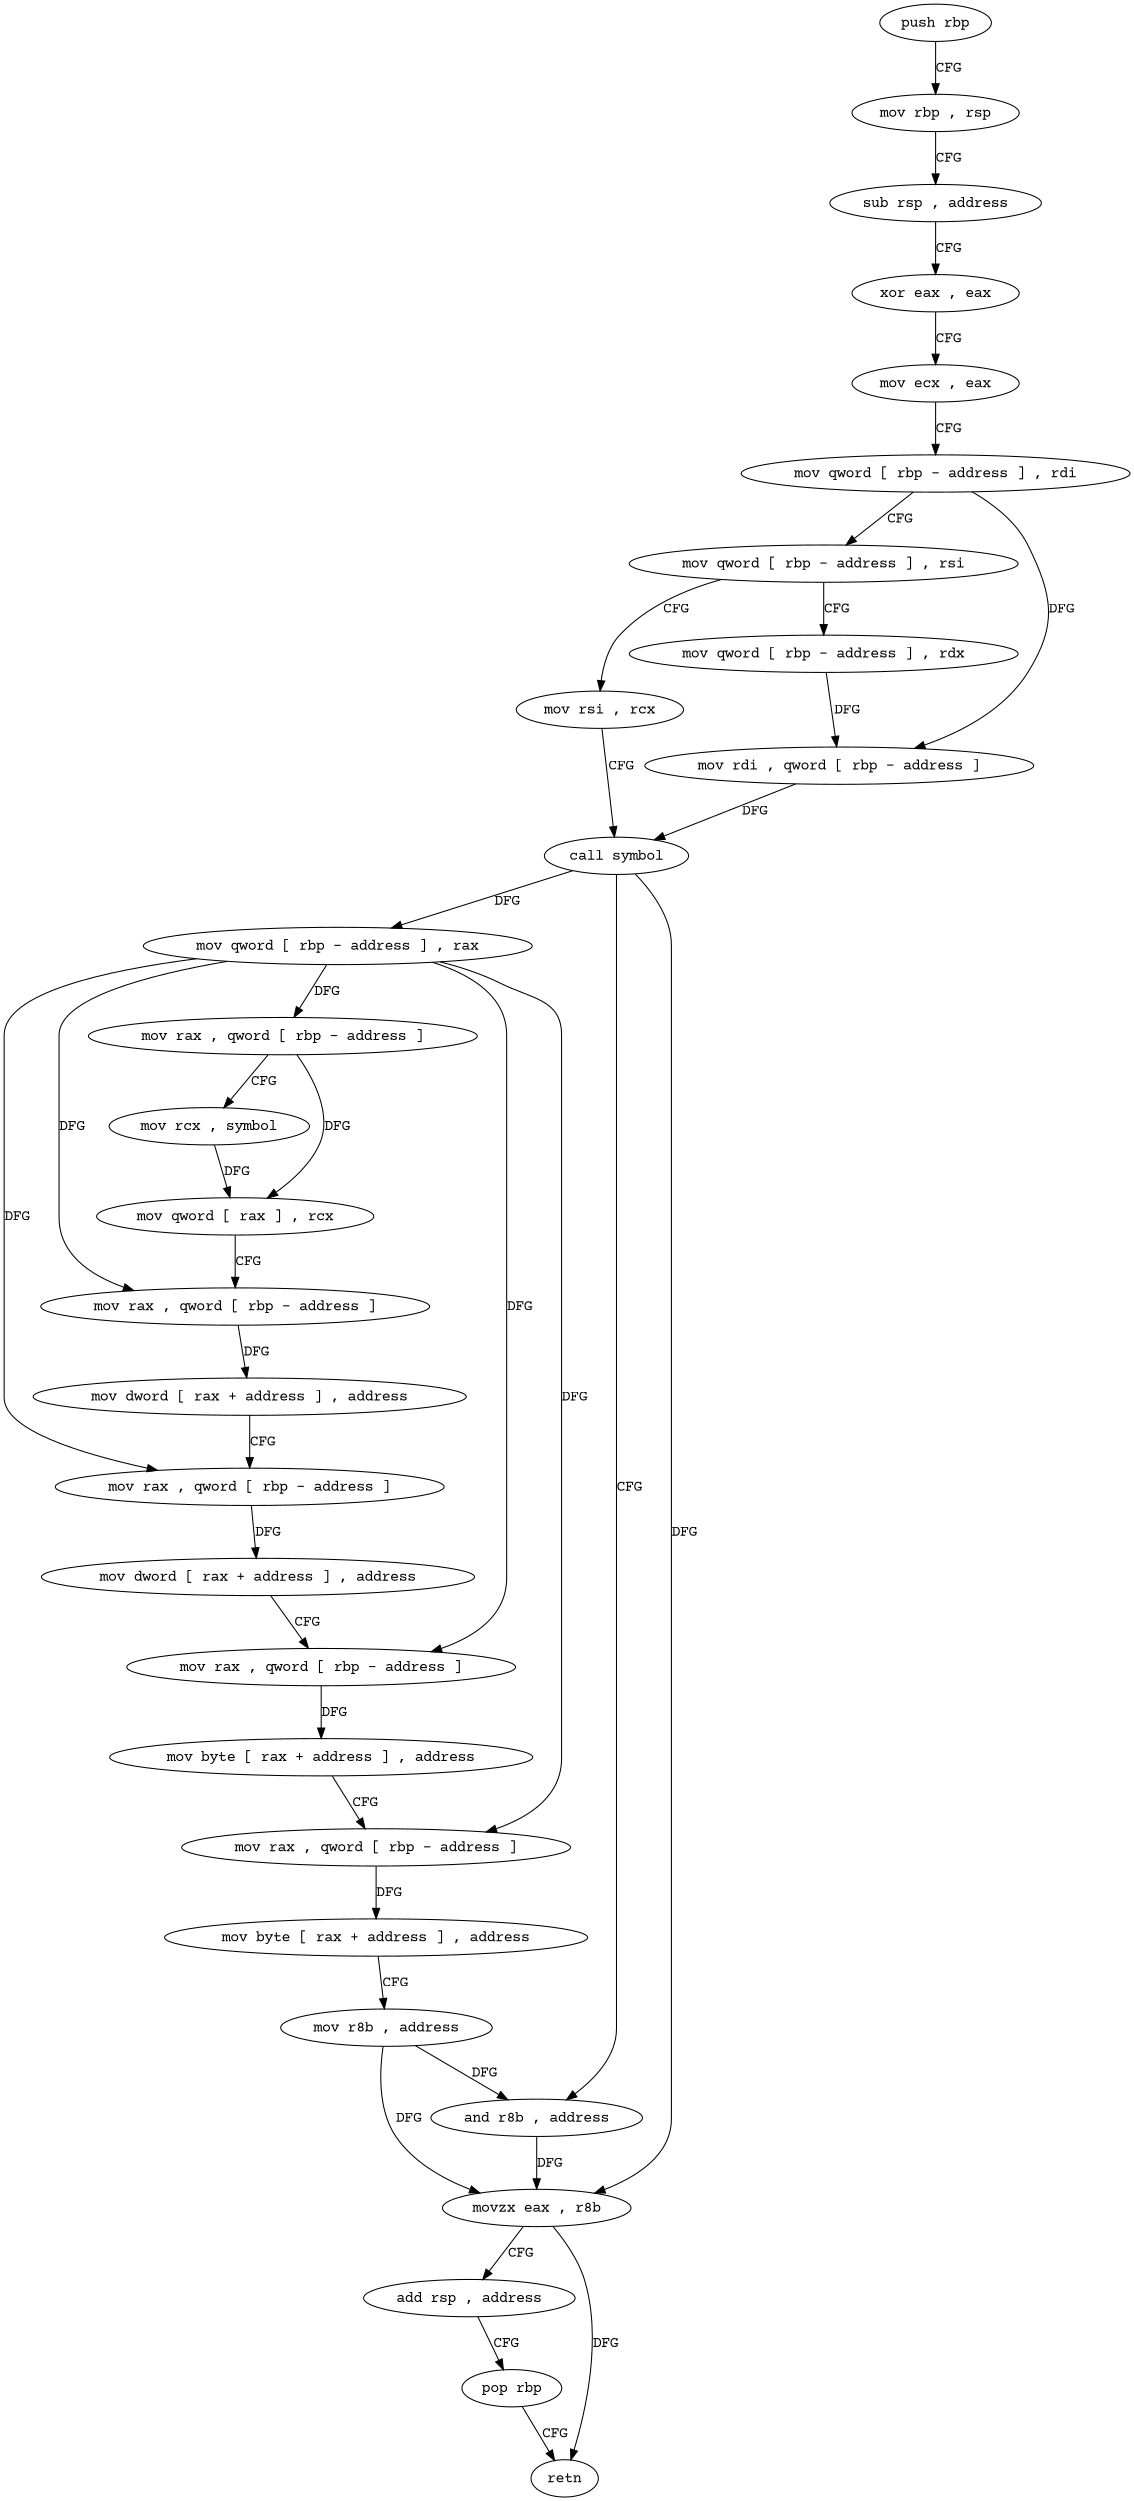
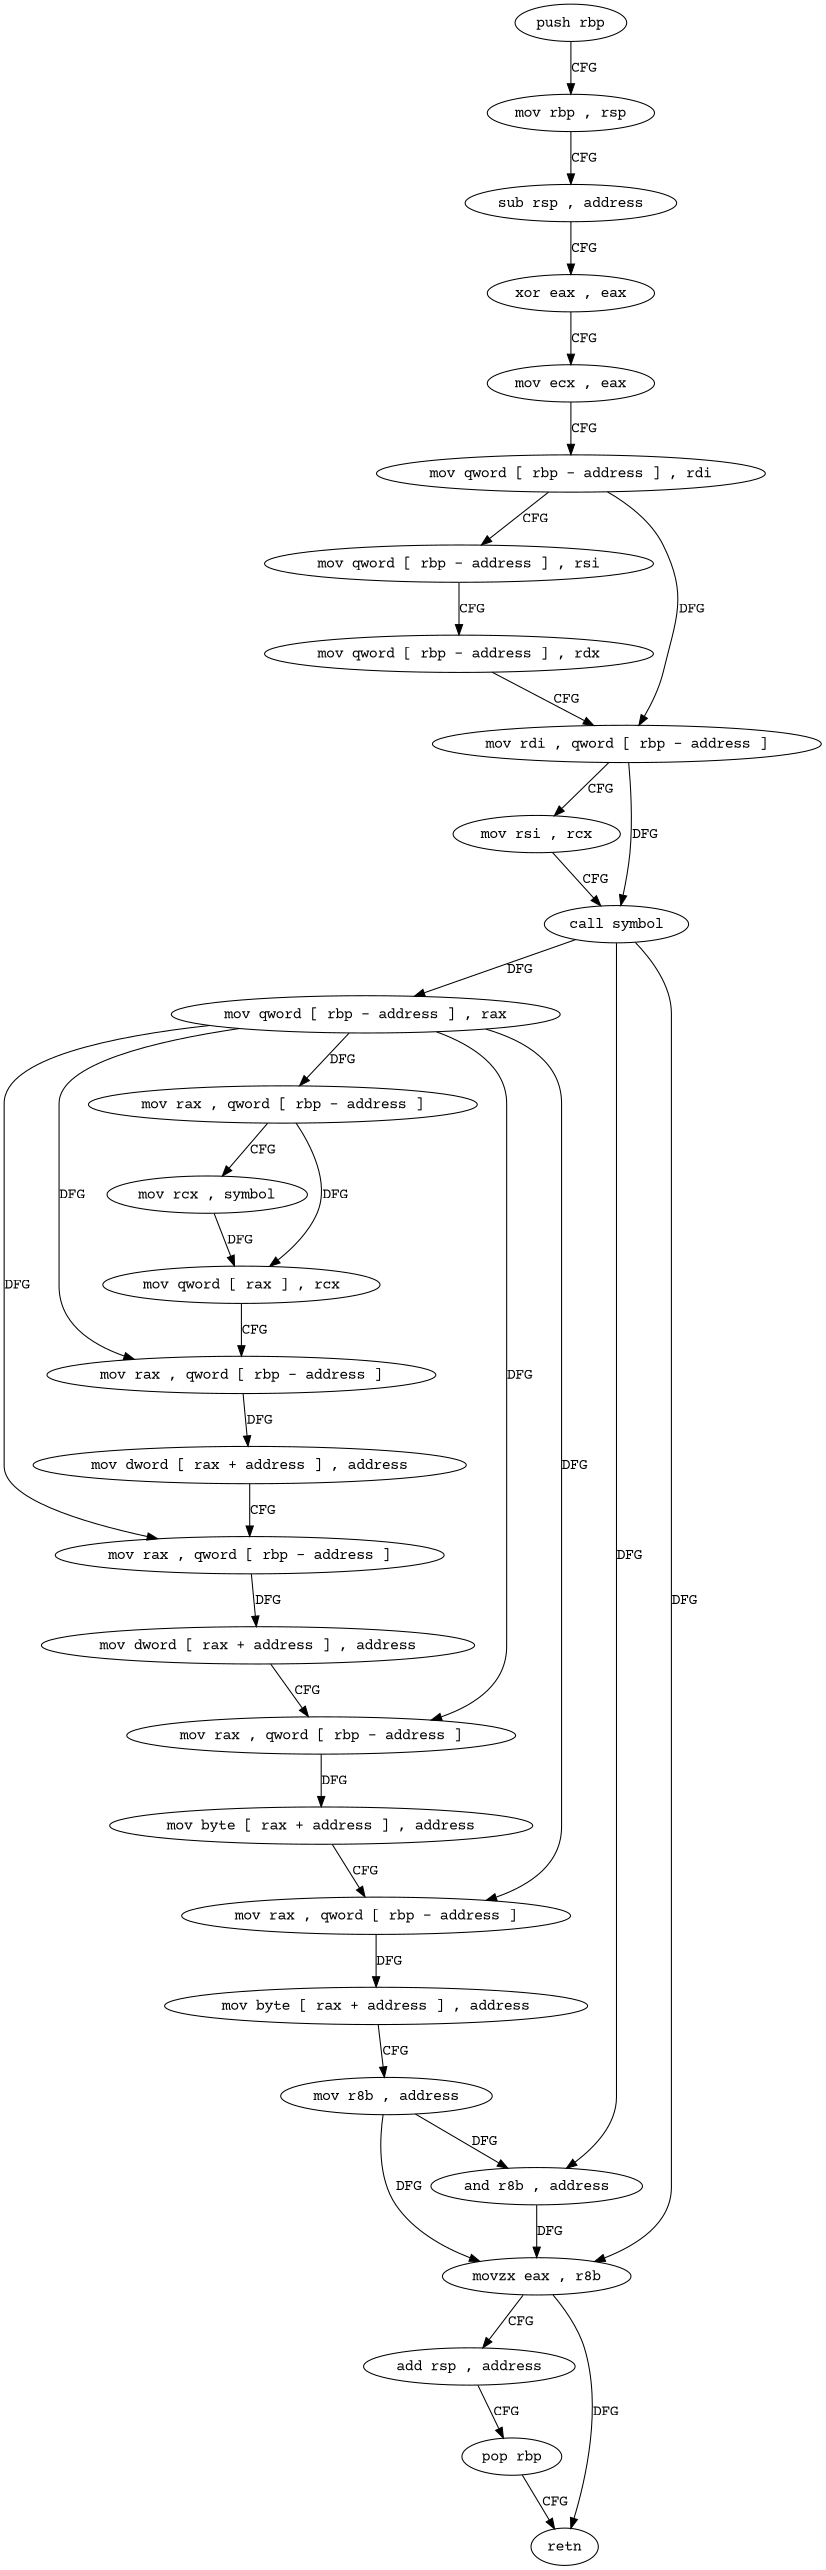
edge "mov qword [ rbp - address ] , rsi" -> "mov rsi , rcx": now "mov rdi , qword [ rbp - address ]" -> "mov rsi , rcx"
edge "mov qword [ rbp - address ] , rdx" -> "mov rdi , qword [ rbp - address ]": label "DFG" -> "CFG"
edge "call symbol" -> "and r8b , address": label "CFG" -> "DFG"
